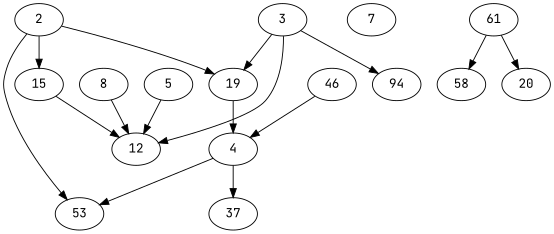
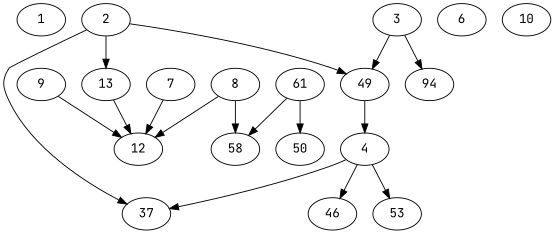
node "1": added
node "6": added
node "10": added
node "15": label "15" -> "13"
node "5": label "5" -> "9"
node "19": label "19" -> "49"
node "20": label "20" -> "50"
edge "8" -> "58": added
edge "3" -> "12": now "7" -> "12"
edge "46" -> "4": reversed
edge "2" -> "53": now "2" -> "37"
